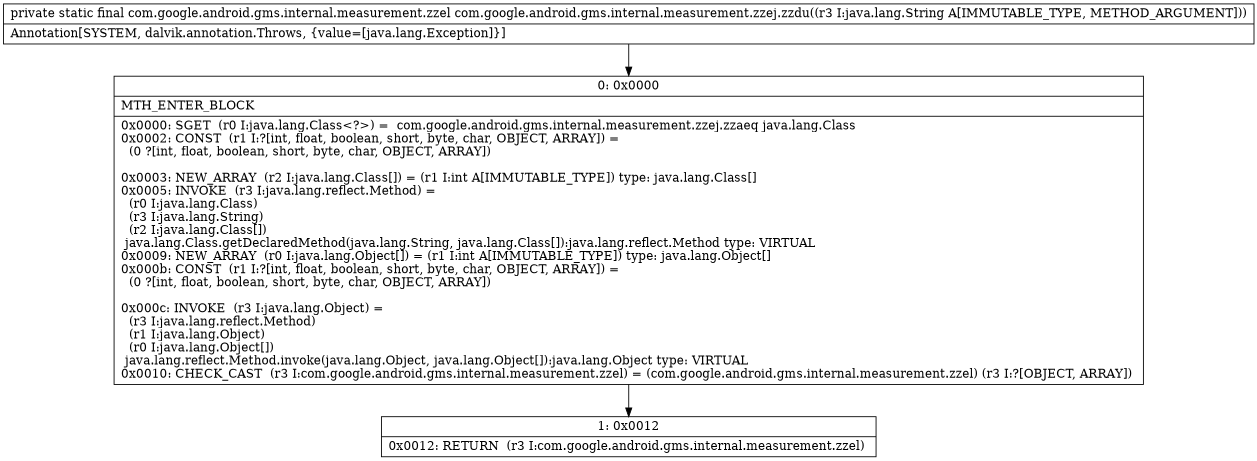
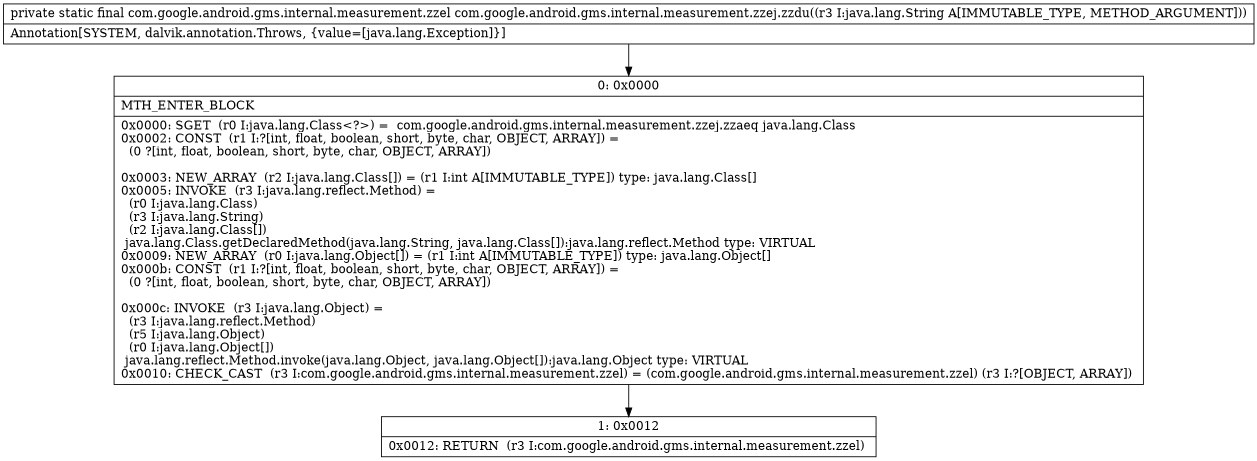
node "0: 0x0000": text "(r1 I:java.lang.Object)" -> "(r5 I:java.lang.Object)"
